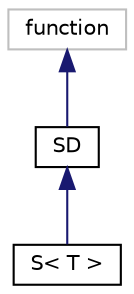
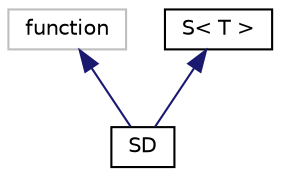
edge "S< T >" -> "SD": reversed
